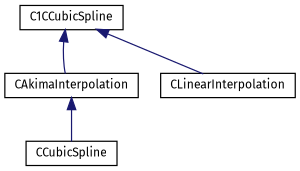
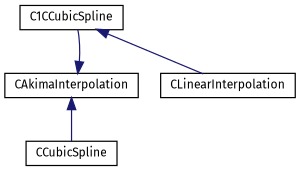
edge "CAkimaInterpolation" -> "C1CCubicSpline": reversed
